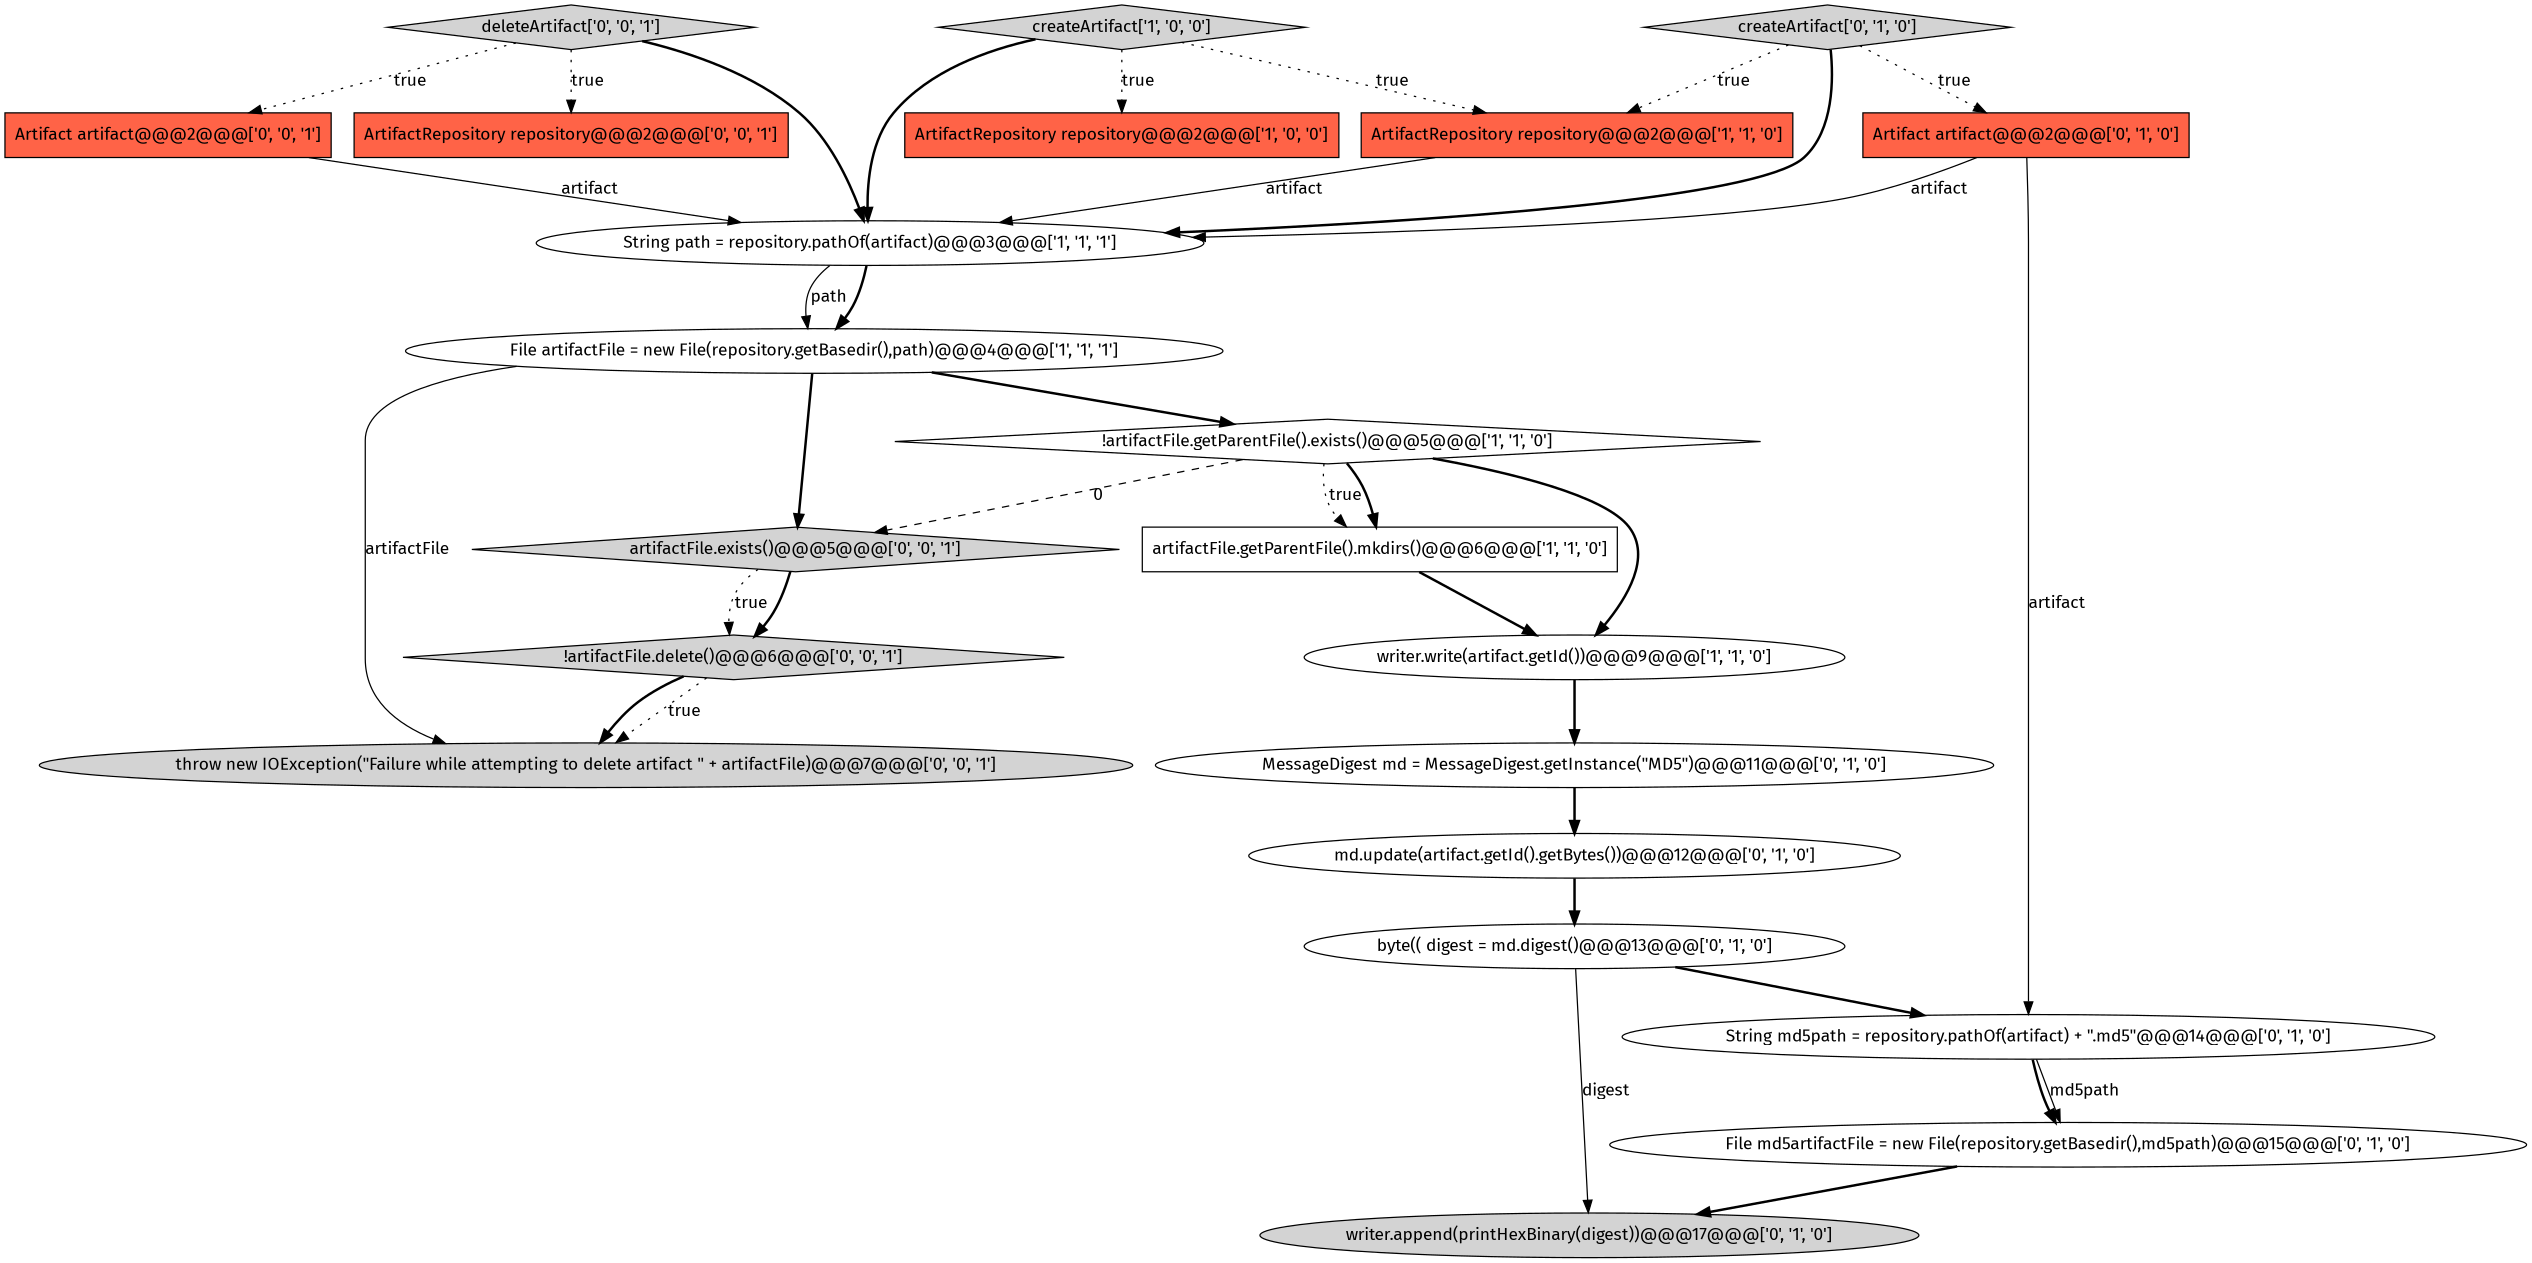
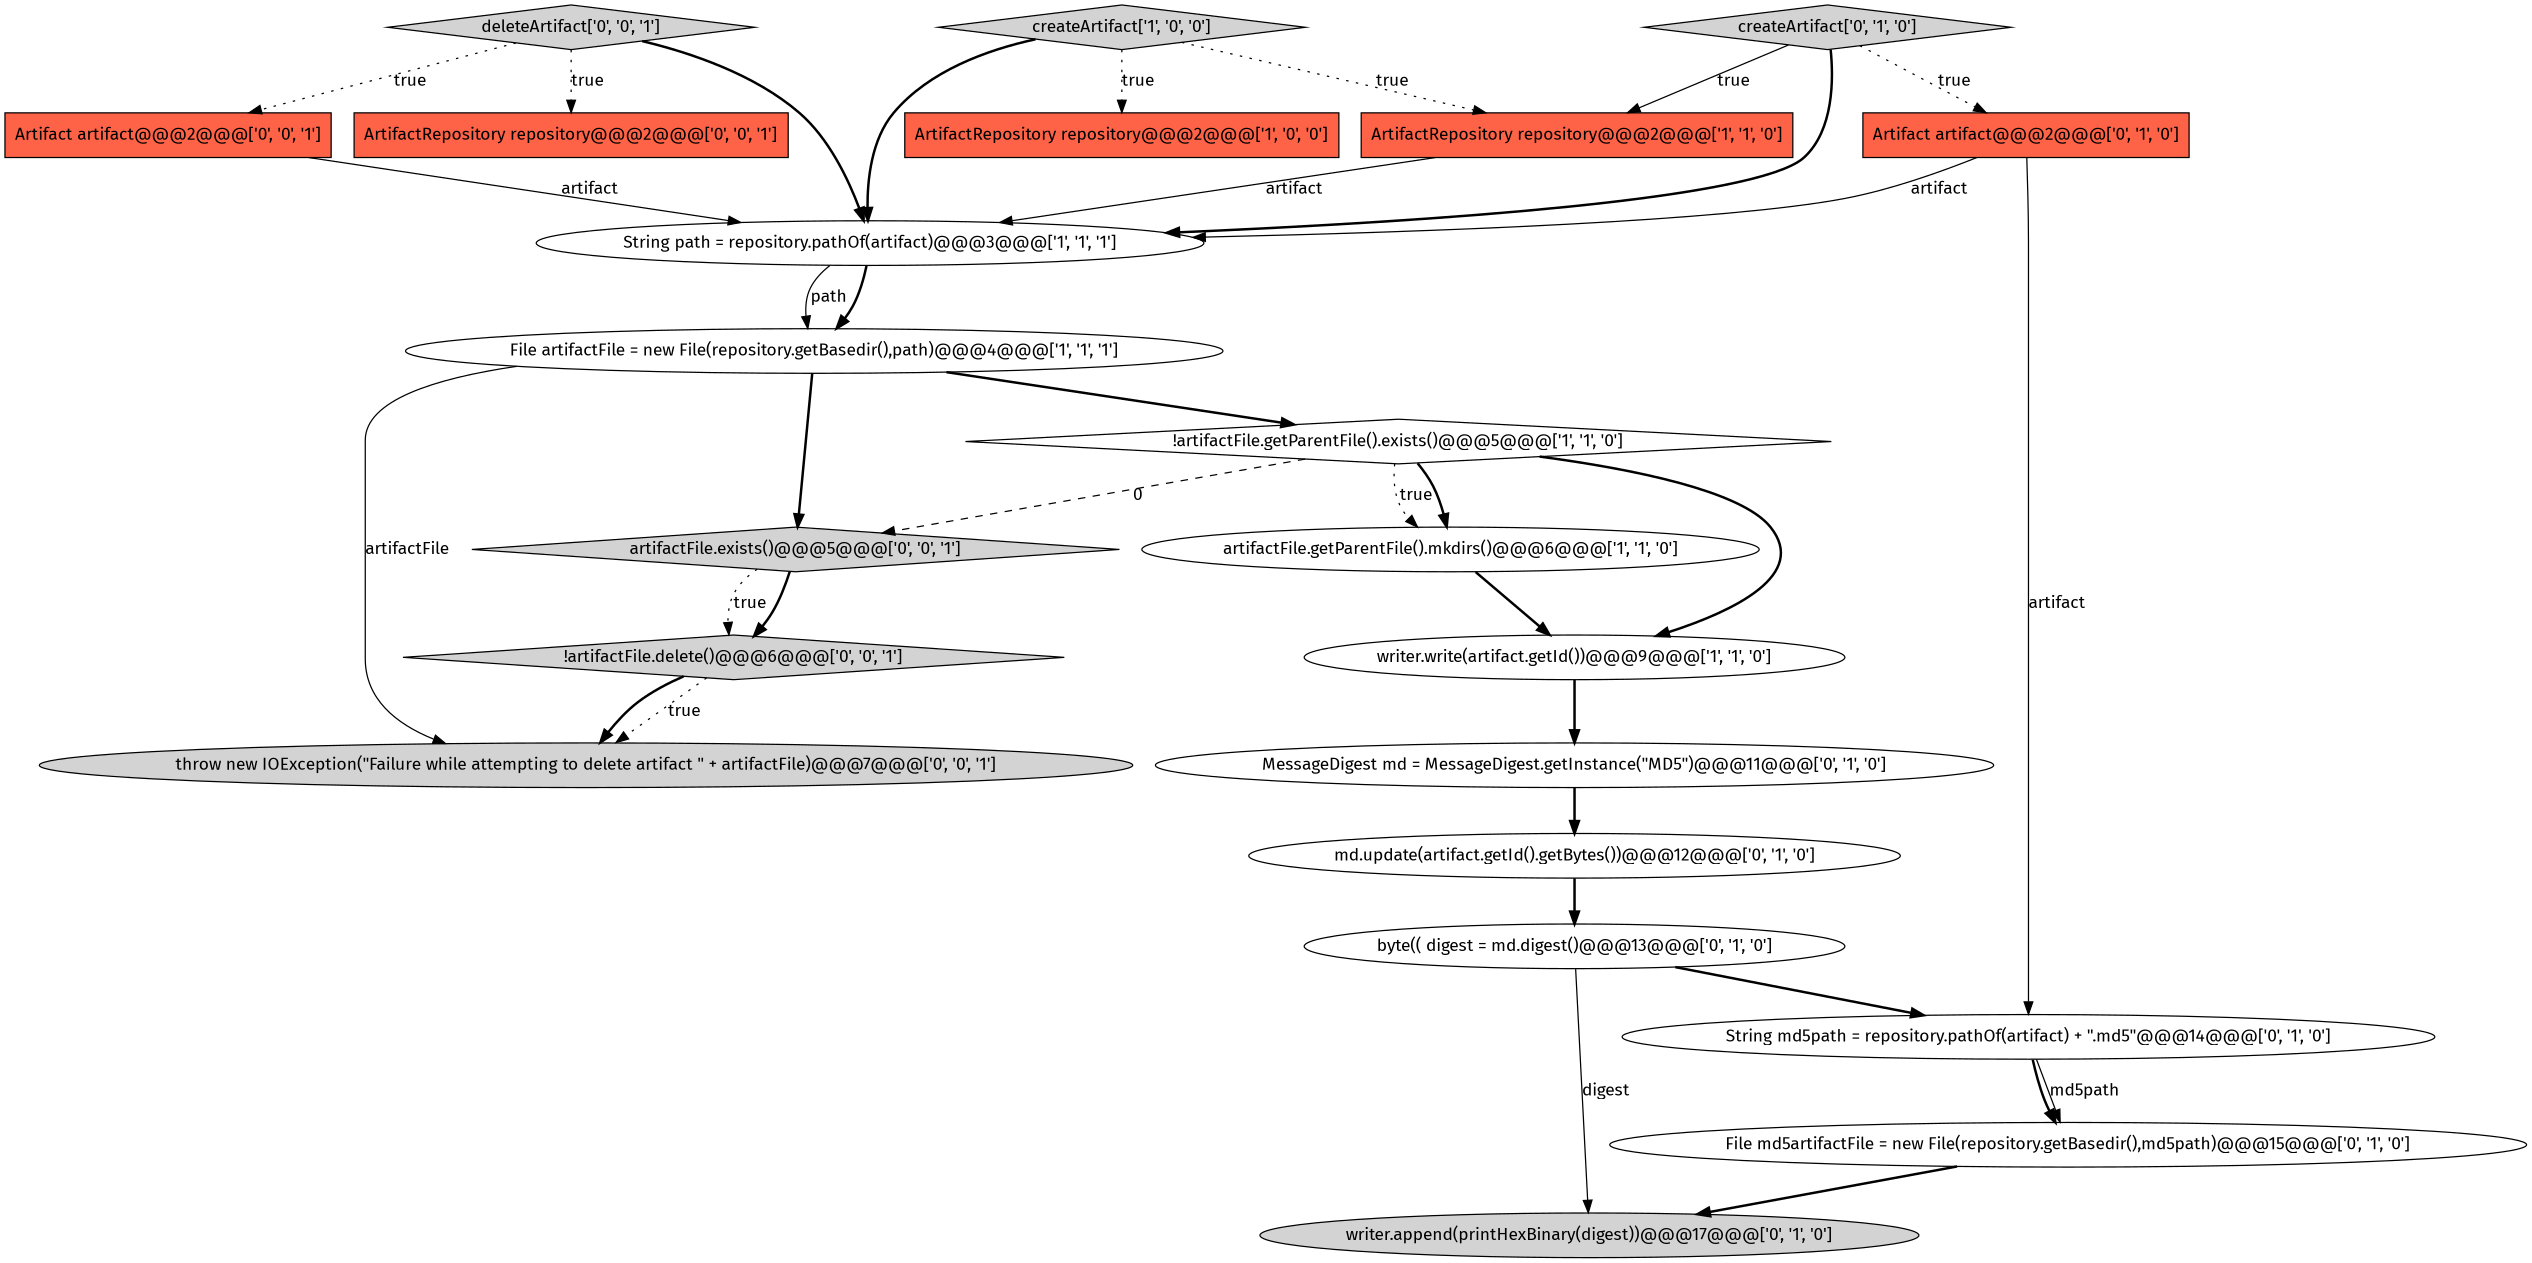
edge "createArtifact['0', '1', '0']" -> "ArtifactRepository repository@@@2@@@['1', '1', '0']": style dotted -> solid
node "artifactFile.getParentFile().mkdirs()@@@6@@@['1', '1', '0']": shape box -> ellipse
